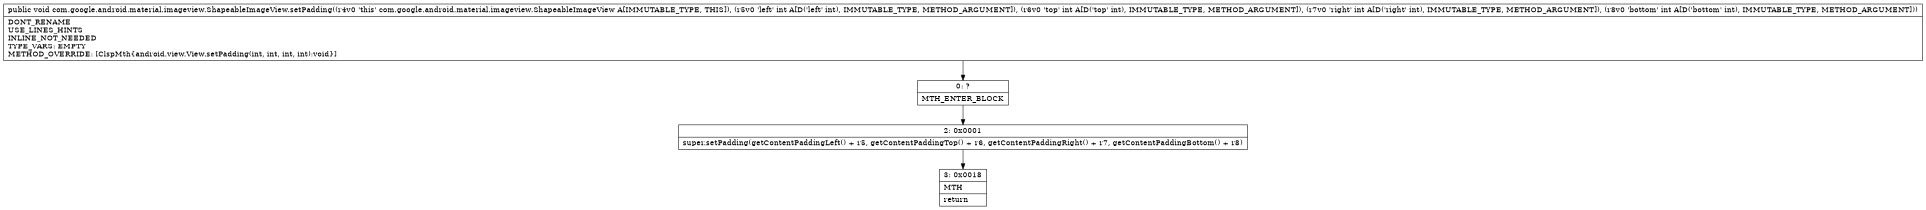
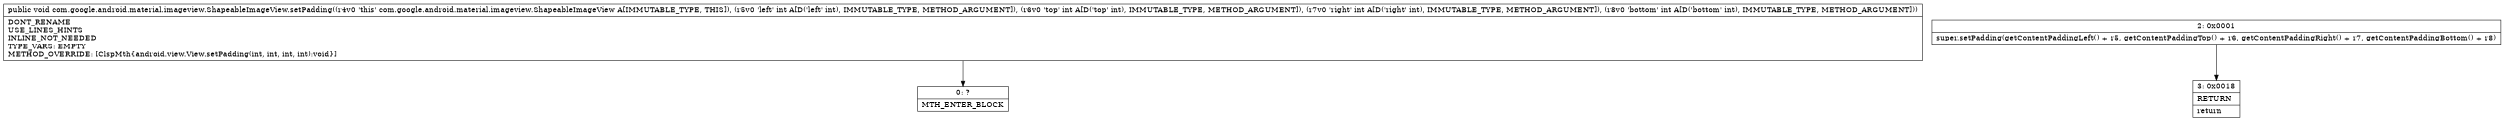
edge "0: ?" -> "2: 0x0001": removed
node "3: 0x0018": text "MTH" -> "RETURN"
